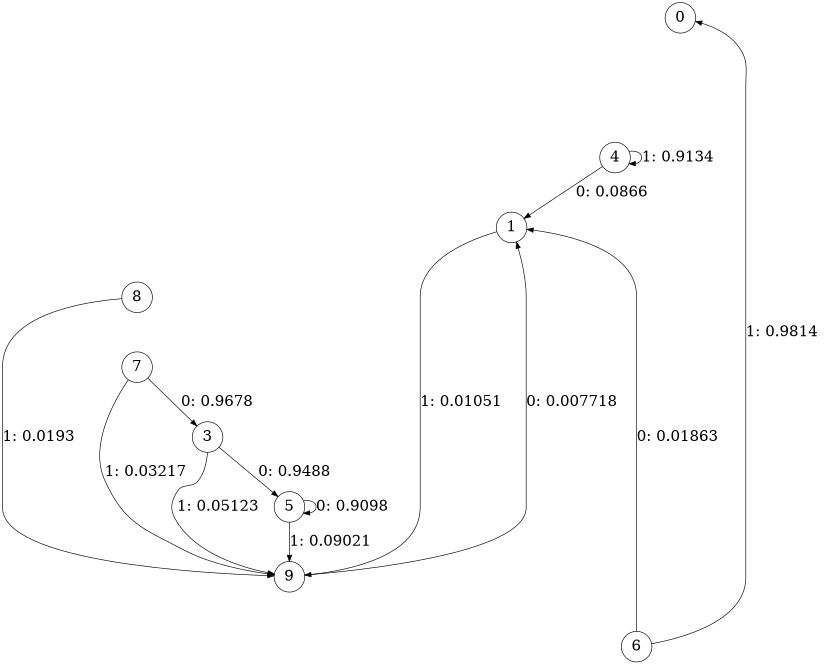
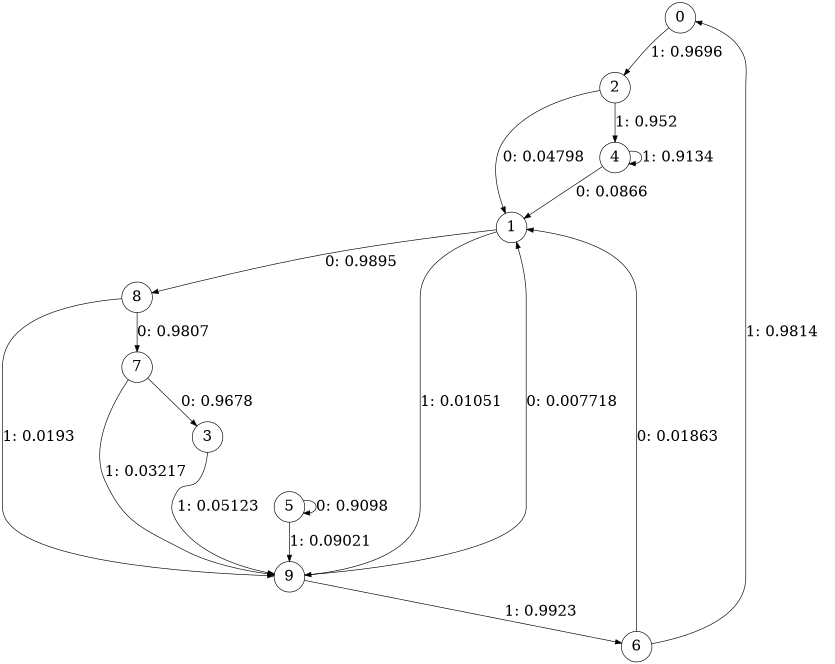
node "2": added
edge "1" -> "8": added, label "0: 0.9895"
edge "8" -> "7": added, label "0: 0.9807"
edge "3" -> "5": removed, label "0: 0.9488"
edge "9" -> "6": added, label "1: 0.9923"
